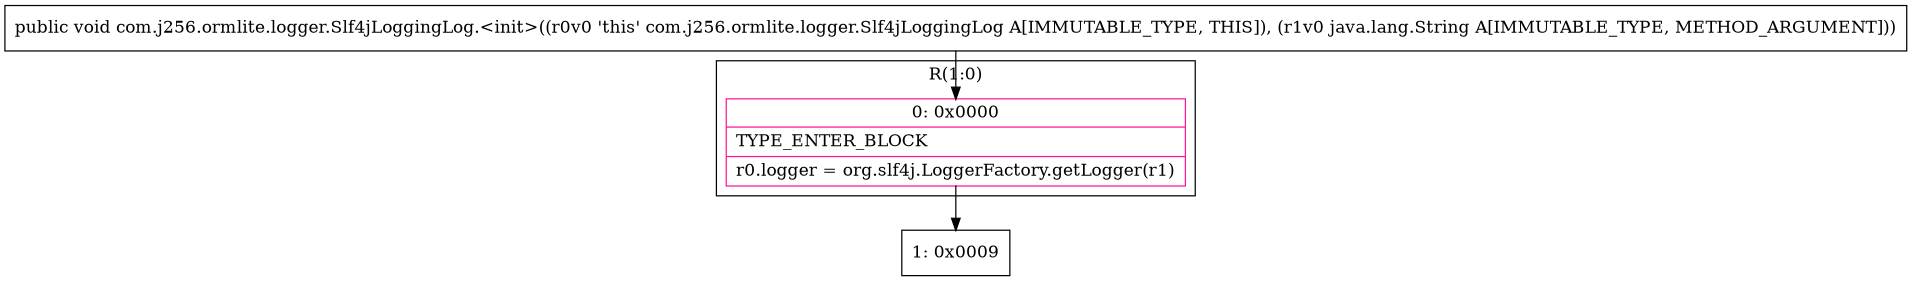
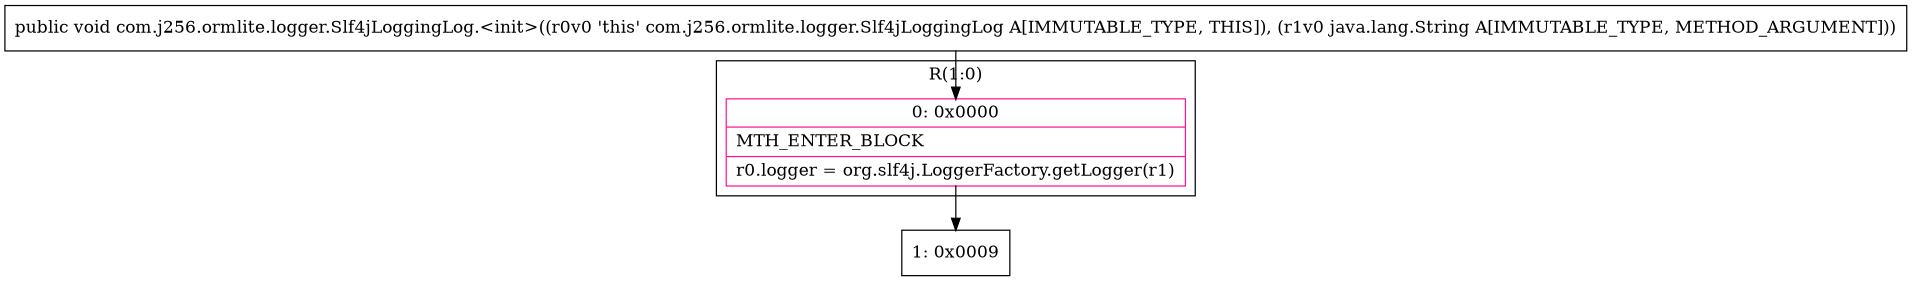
node "0: 0x0000": text "TYPE_ENTER_BLOCK" -> "MTH_ENTER_BLOCK"
